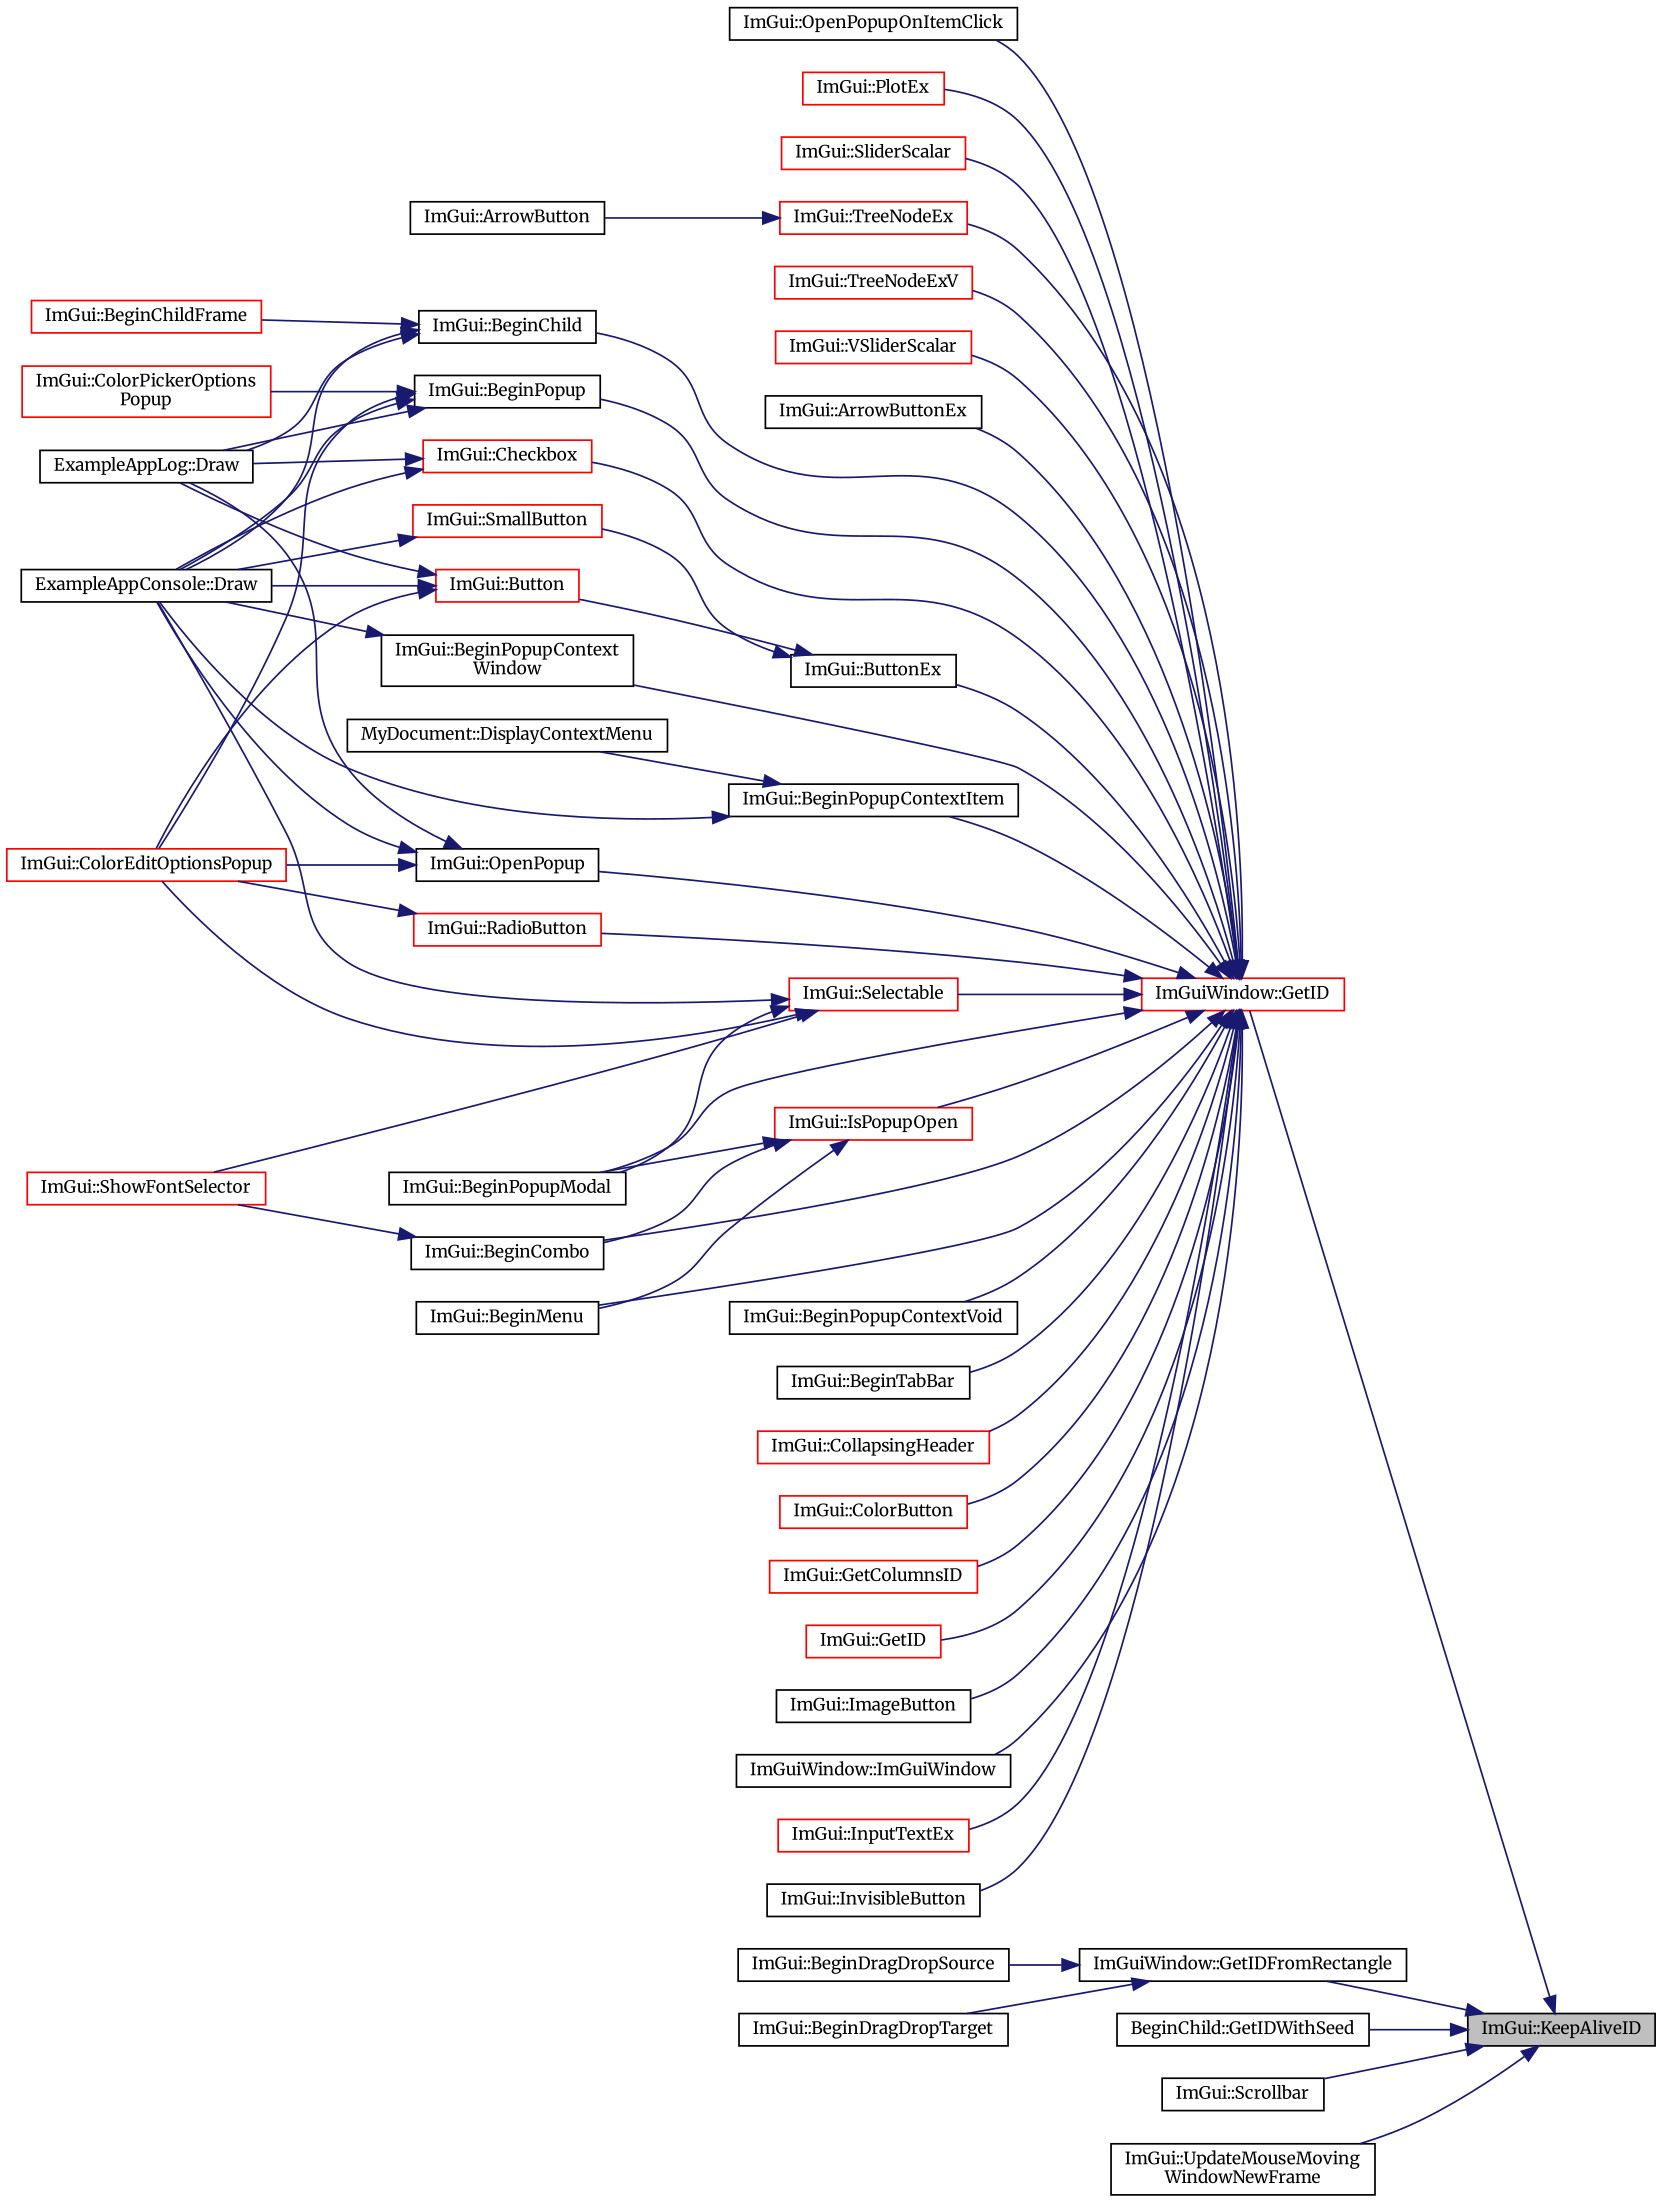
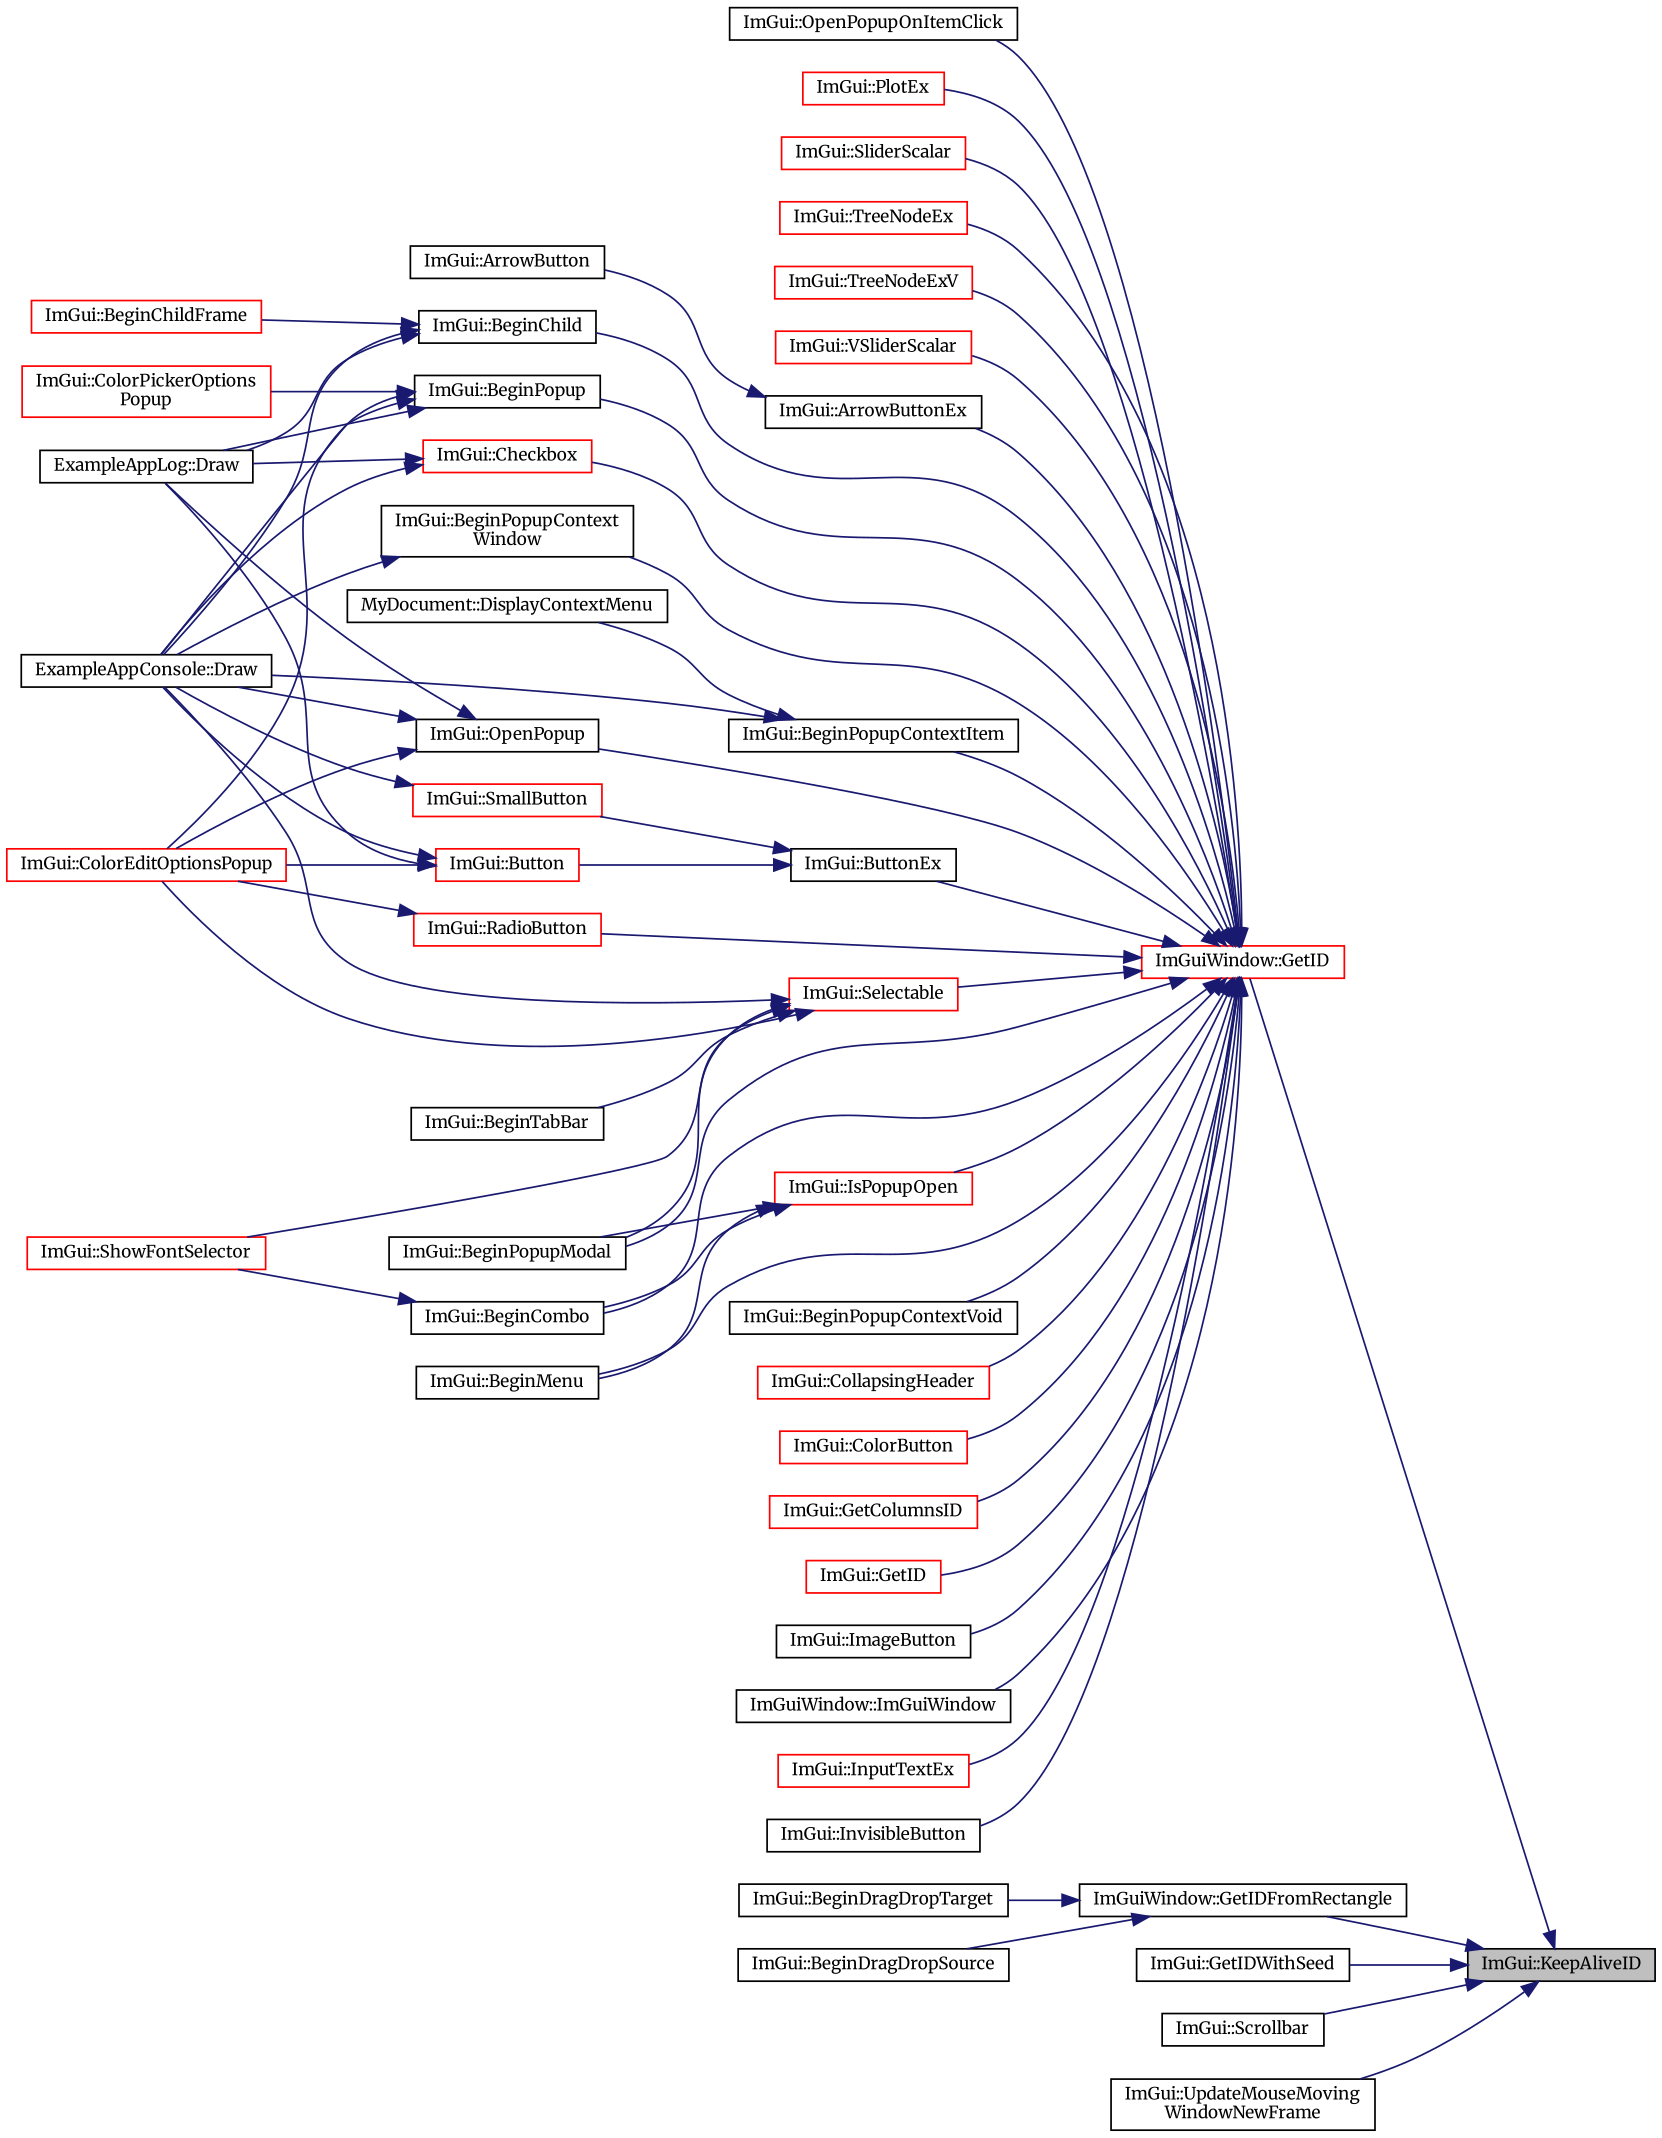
edge "ImGui::ArrowButton" -> "ImGui::TreeNodeEx": now "ImGui::ArrowButton" -> "ImGui::ArrowButtonEx"
edge "ImGui::BeginTabBar" -> "ImGuiWindow::GetID": now "ImGui::BeginTabBar" -> "ImGui::Selectable"
node "BeginChild::GetIDWithSeed": label "BeginChild::GetIDWithSeed" -> "ImGui::GetIDWithSeed"
